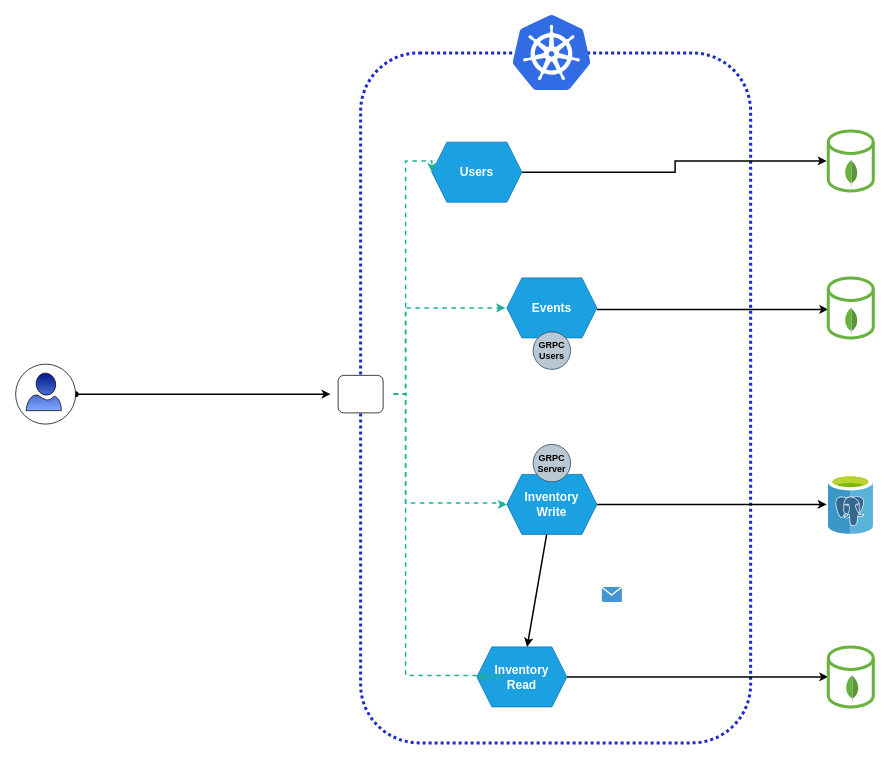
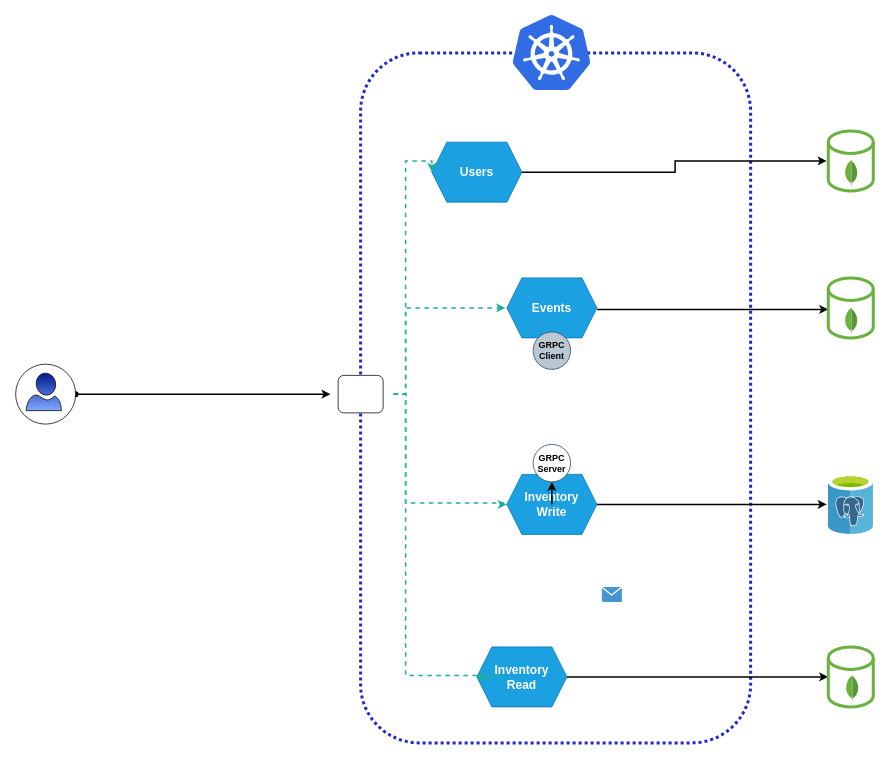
node "GRPC Users": label "GRPC Users" -> "GRPC Client"
node "GRPC Server": fillcolor #bac8d3 -> #ffffff
edge "Inventory Write" -> "Inventory Read": now "Inventory Write" -> "GRPC Server"
